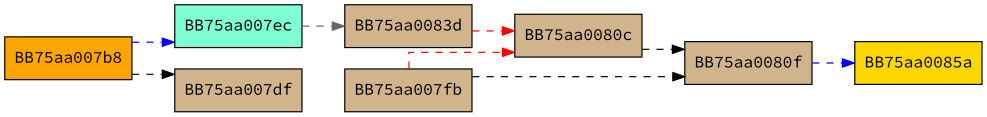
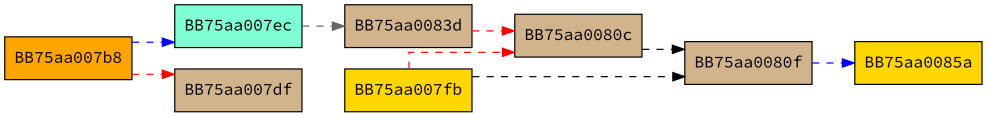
edge "BB75aa007b8" -> "BB75aa007df": color black -> red
node "BB75aa007fb": fillcolor tan -> gold
